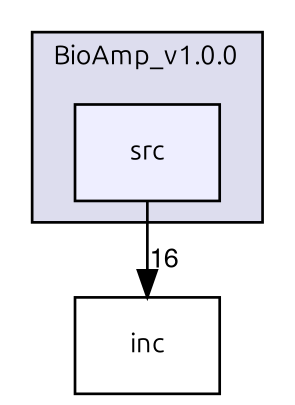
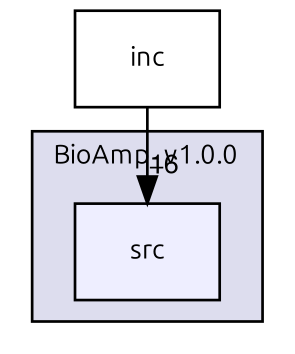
edge "src" -> "inc": reversed
